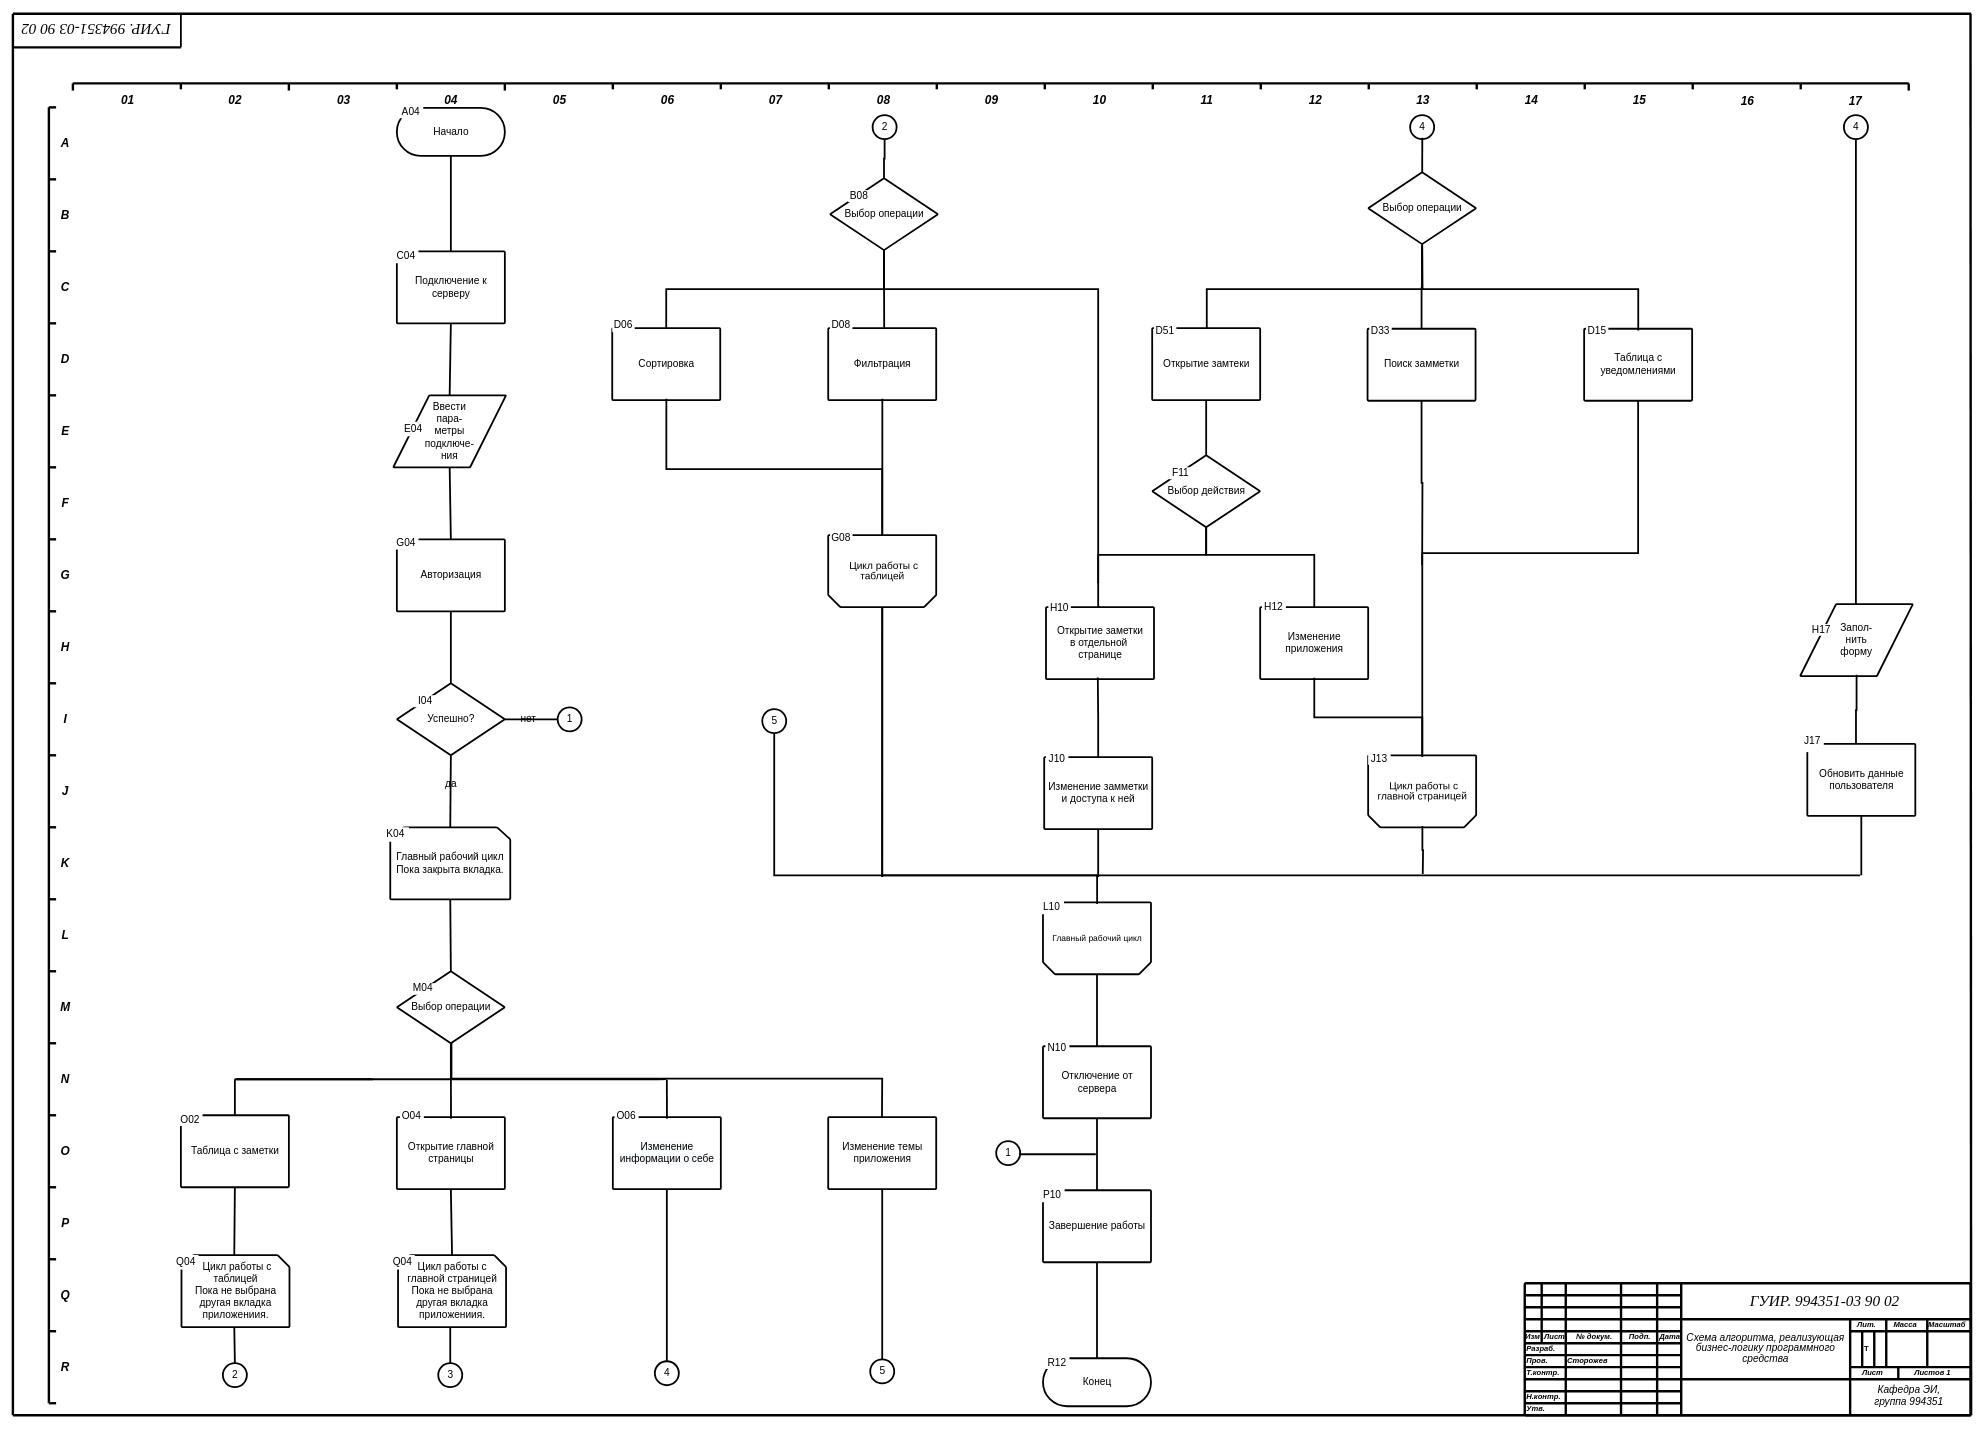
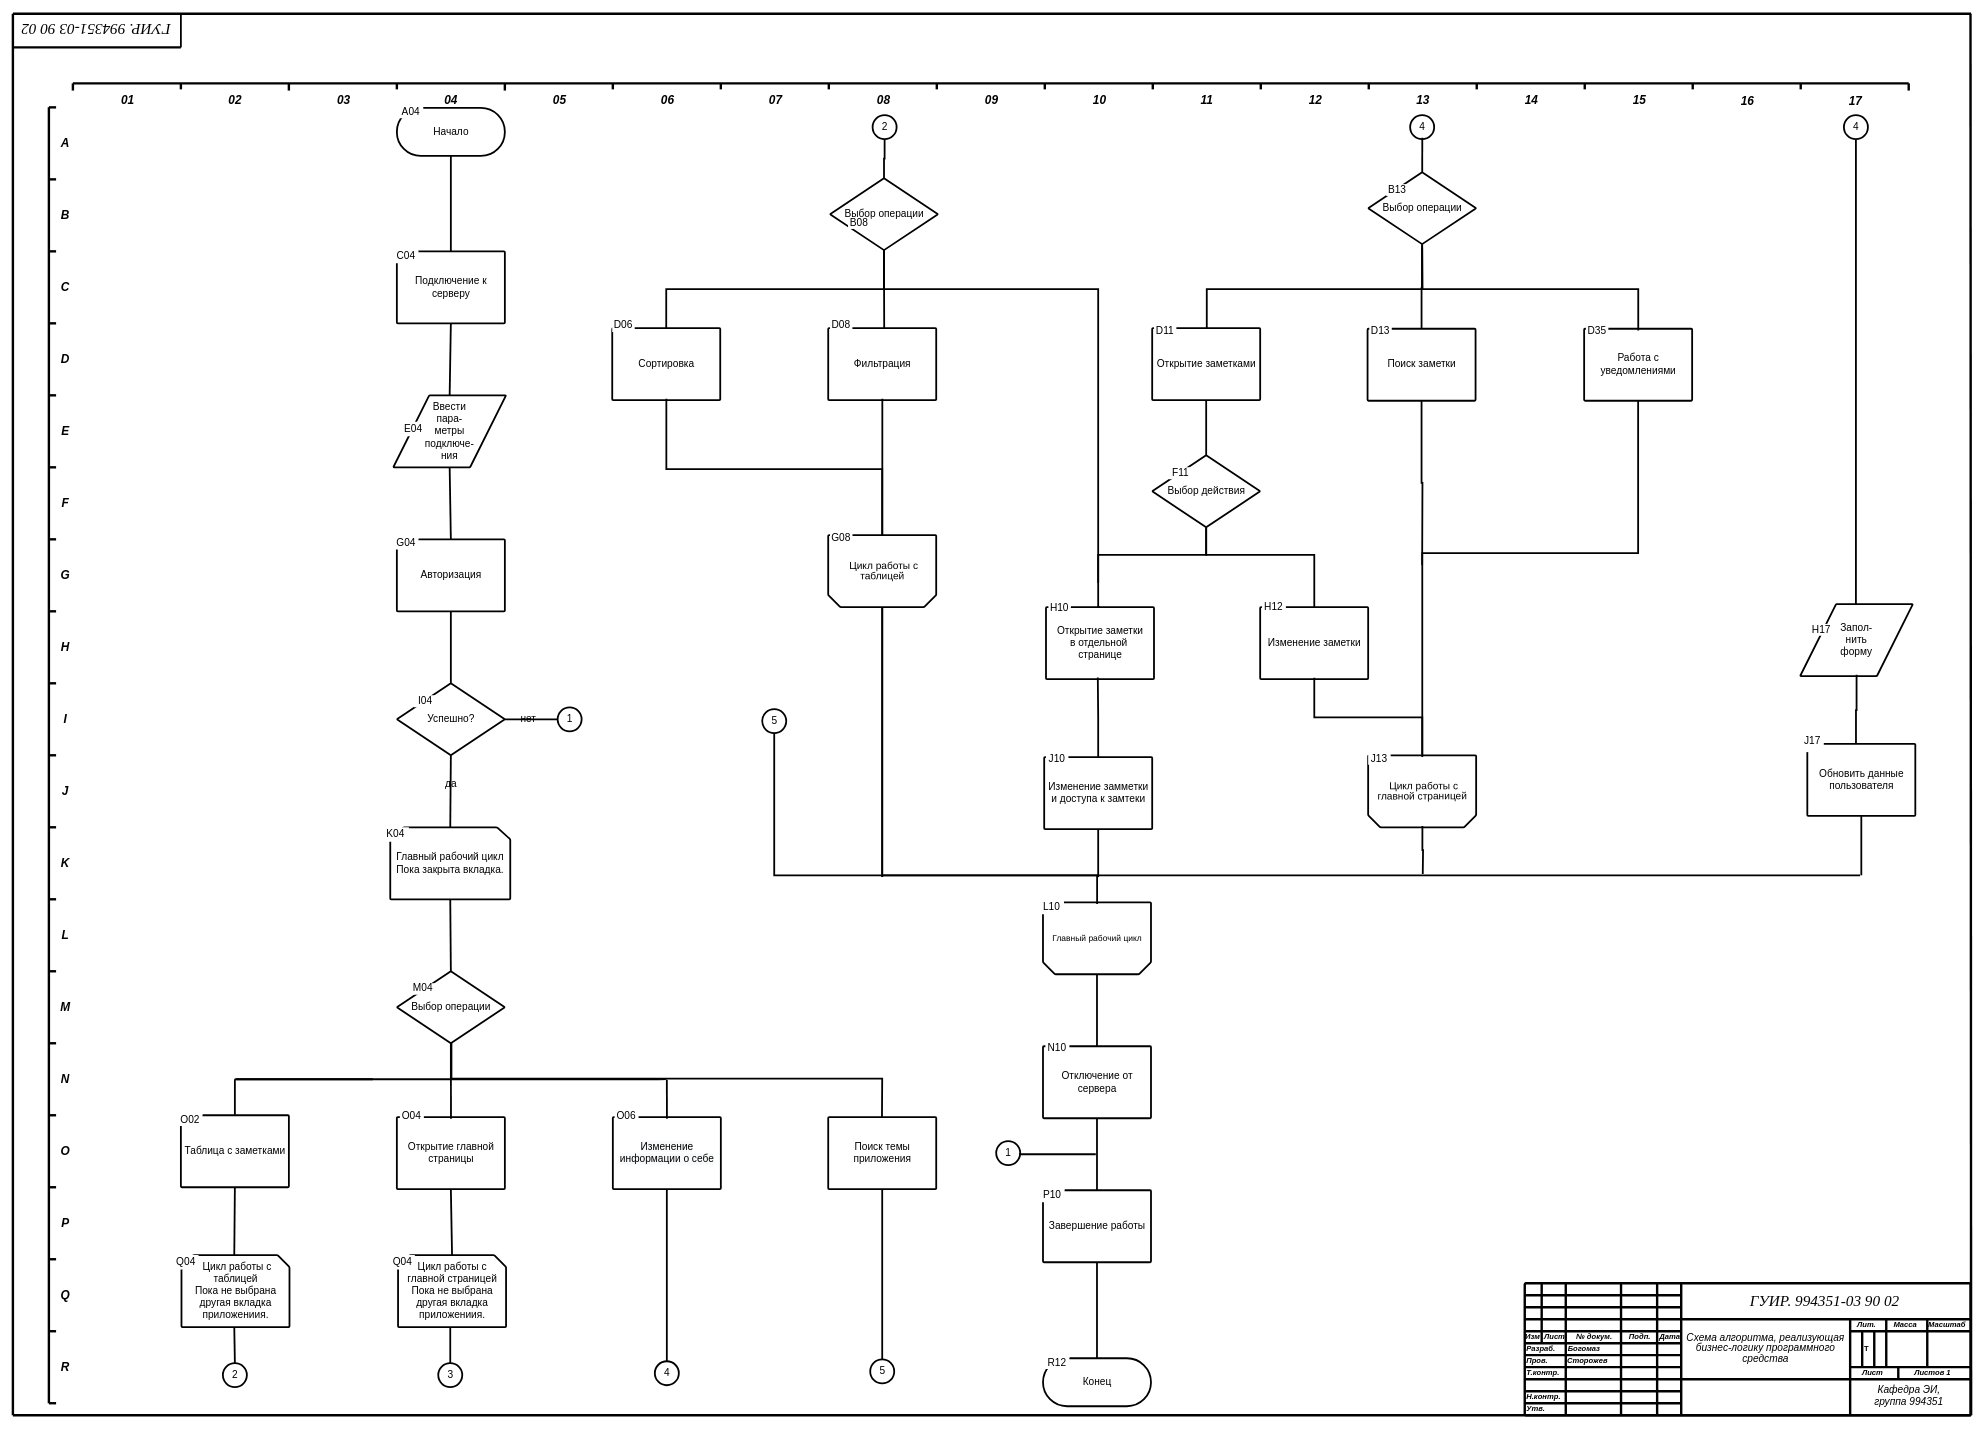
node "B13": added
node "B08": moved (859, 196) -> (859, 223)
node "D51": label "D51" -> "D11"
node "D33": label "D33" -> "D13"
node "D15": label "D15" -> "D35"
node "Открытие замтеки": label "Открытие замтеки" -> "Открытие заметками"
node "Поиск замметки": label "Поиск замметки" -> "Поиск заметки"
node "Таблица с уведомлениями": label "Таблица с уведомлениями" -> "Работа с уведомлениями"
node "Изменение приложения": label "Изменение приложения" -> "Изменение заметки"
node "Изменение замметки и доступа к ней": label "Изменение замметки и доступа к ней" -> "Изменение замметки и доступа к замтеки"
node "Таблица с заметки": label "Таблица с заметки" -> "Таблица с заметками"
node "Изменение темы приложения": label "Изменение темы приложения" -> "Поиск темы приложения"
node "Богомаз": added
